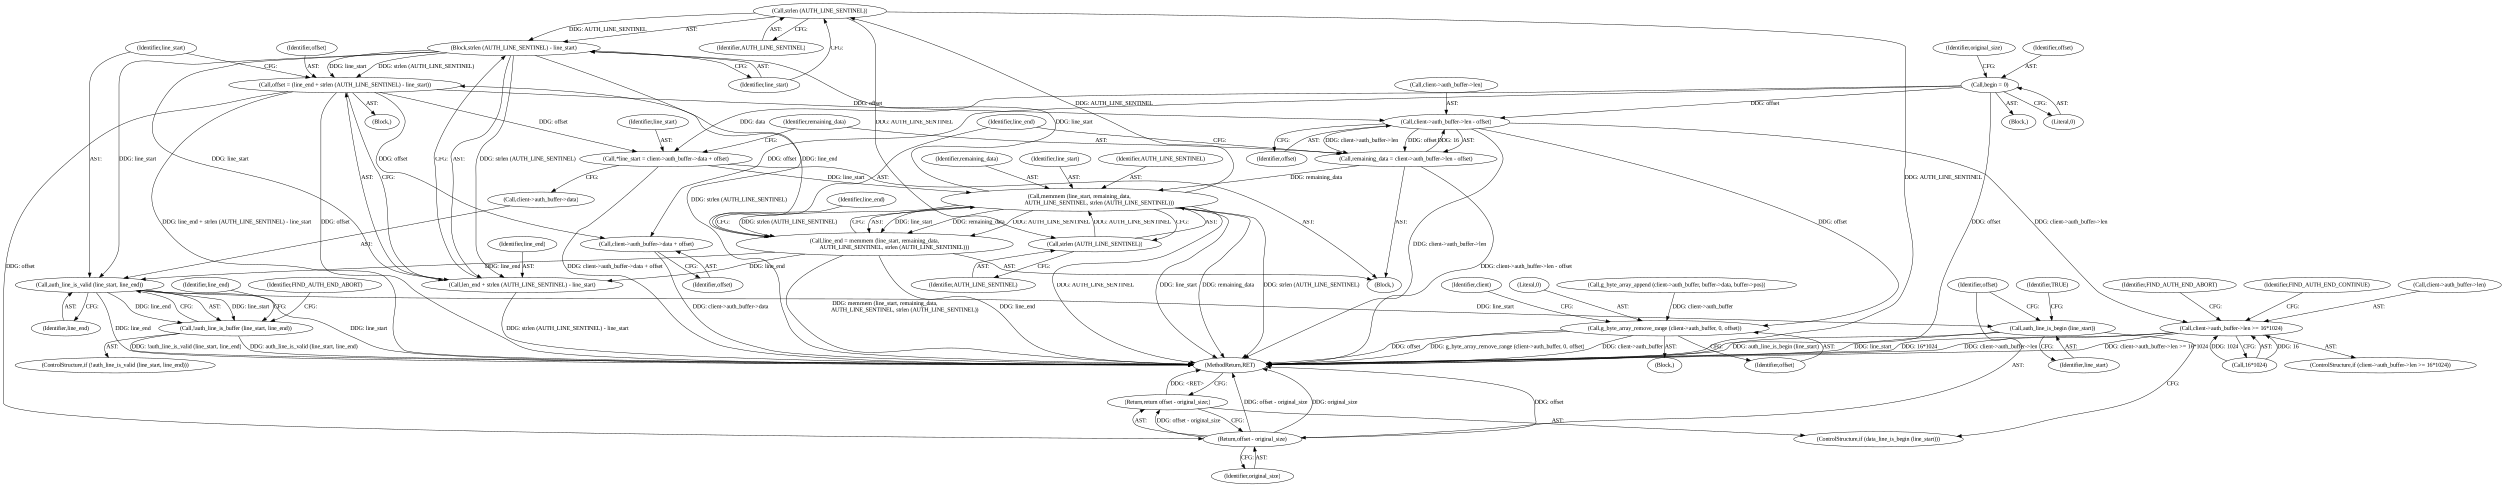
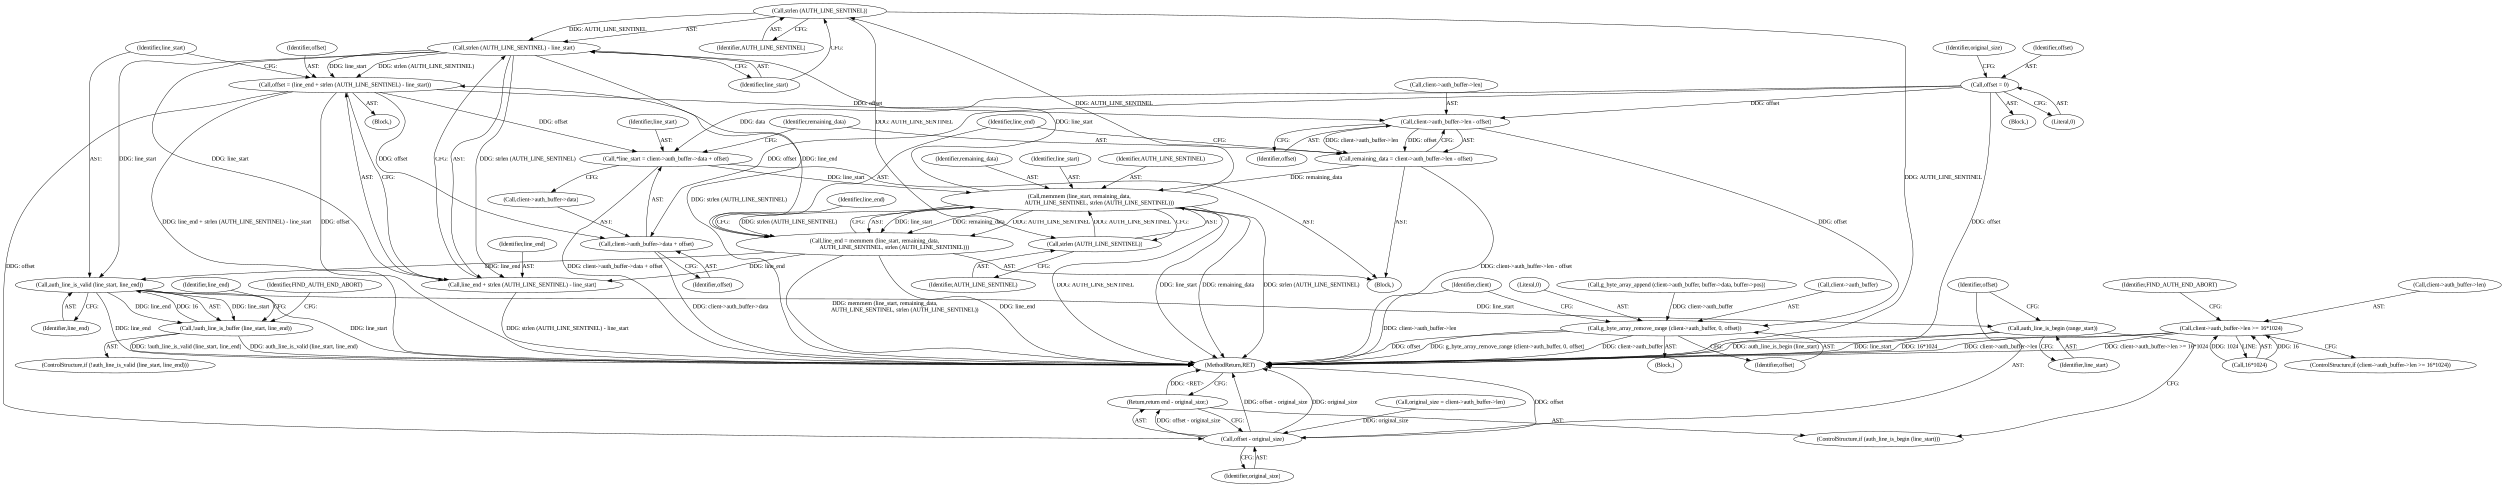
node "(Block,strlen (AUTH_LINE_SENTINEL) - line_start)": label "(Block,strlen (AUTH_LINE_SENTINEL) - line_start)" -> "(Call,strlen (AUTH_LINE_SENTINEL) - line_start)"
node "(Call,begin = 0)": label "(Call,begin = 0)" -> "(Call,offset = 0)"
edge "(Call,remaining_data = client->auth_buffer->len - offset)" -> "(Call,client->auth_buffer->len - offset)": label "DDG: 16" -> "CFG: "
edge "(Call,client->auth_buffer->len - offset)" -> "(Call,client->auth_buffer->len >= 16*1024)": removed, label "DDG: client->auth_buffer->len"
edge "(Call,client->auth_buffer->data + offset)" -> "(Call,*line_start = client->auth_buffer->data + offset)": added, label "AST:"
edge "(Call,client->auth_buffer->data)" -> "(Call,auth_line_is_valid (line_start, line_end))": now "(Call,client->auth_buffer->data)" -> "(Call,client->auth_buffer->data + offset)"
edge "(Call,client->auth_buffer->len - offset)" -> "(MethodReturn,RET)": now "(Identifier,client)" -> "(MethodReturn,RET)"
node "(Call,len_end + strlen (AUTH_LINE_SENTINEL) - line_start)": label "(Call,len_end + strlen (AUTH_LINE_SENTINEL) - line_start)" -> "(Call,line_end + strlen (AUTH_LINE_SENTINEL) - line_start)"
node "(Call,client->auth_buffer)": added
node "(Identifier,TRUE)": removed
node "(Identifier,FIND_AUTH_END_CONTINUE)": removed
edge "(Call,!auth_line_is_buffer (line_start, line_end))" -> "(Call,auth_line_is_valid (line_start, line_end))": label "CFG: " -> "DDG: 16"
node "(Call,auth_line_is_begin (line_start))": label "(Call,auth_line_is_begin (line_start))" -> "(Call,auth_line_is_begin (range_start))"
edge "(Call,client->auth_buffer->len >= 16*1024)" -> "(Call,16*1024)": label "CFG: " -> "LINE: "
edge "(Call,client->auth_buffer->len >= 16*1024)" -> "(ControlStructure,if (client->auth_buffer->len >= 16*1024))": label "AST: " -> "CFG: "
node "(Return,return offset - original_size;)": label "(Return,return offset - original_size;)" -> "(Return,return end - original_size;)"
node "(Call,original_size = client->auth_buffer->len)": added
node "(Return,offset - original_size)": label "(Return,offset - original_size)" -> "(Call,offset - original_size)"
node "(ControlStructure,if (data_line_is_begin (line_start)))": label "(ControlStructure,if (data_line_is_begin (line_start)))" -> "(ControlStructure,if (auth_line_is_begin (line_start)))"
